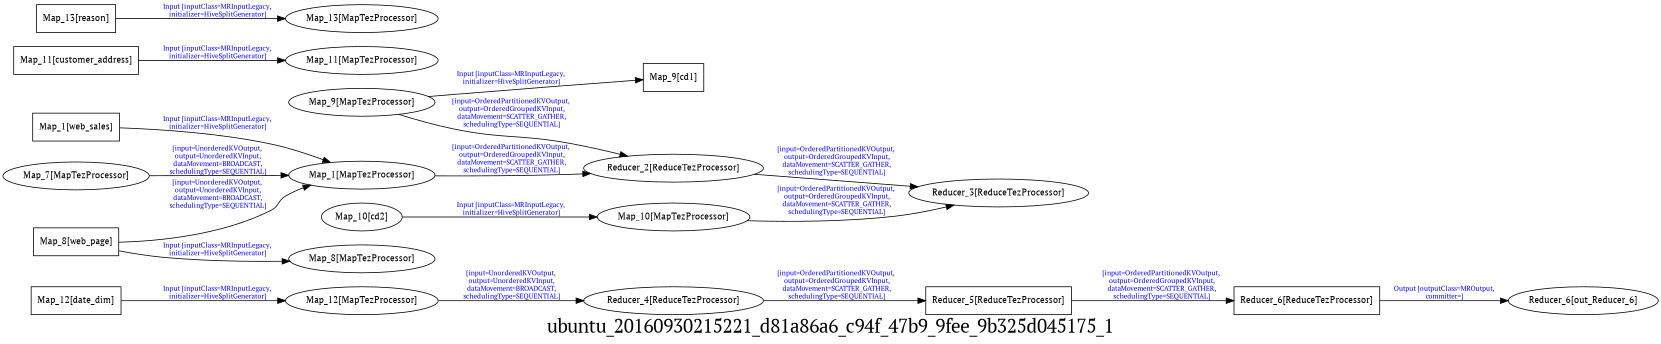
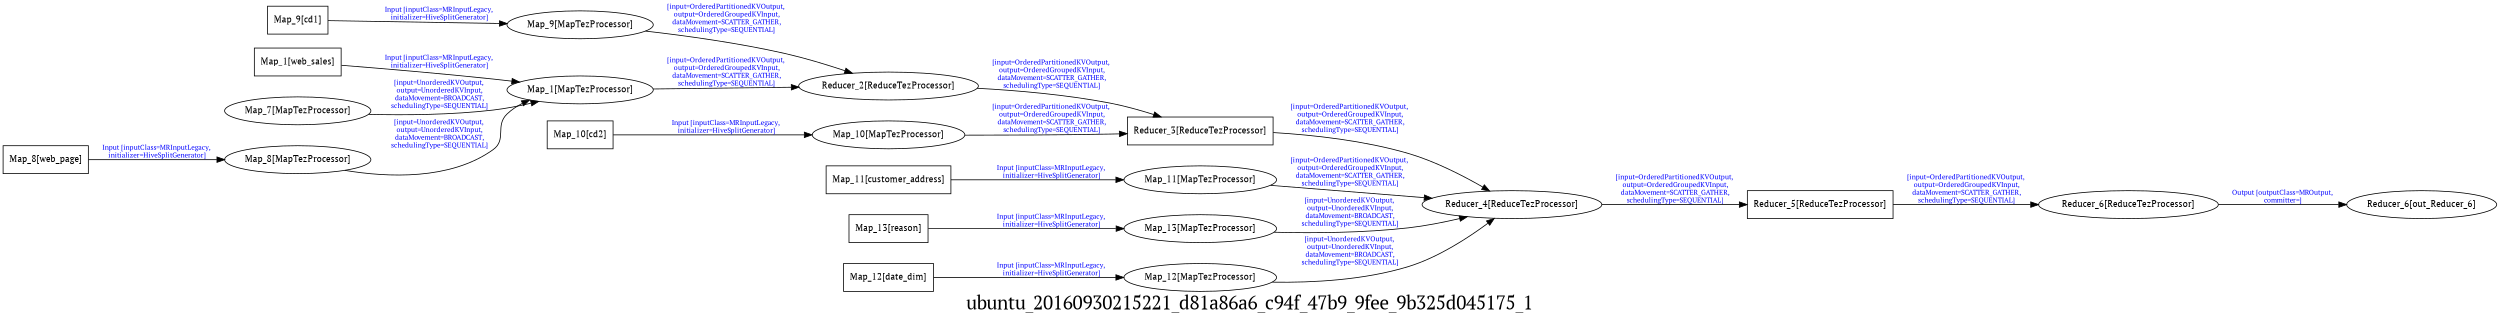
edge "Map_9[MapTezProcessor]" -> "Map_9[cd1]": reversed
edge "Reducer_3[ReduceTezProcessor]" -> "Reducer_4[ReduceTezProcessor]": added, label "[input=OrderedPartitionedKVOutput, output=OrderedGroupedKVInput, dataMovement=SCATTER_GATHER, schedulingType=SEQUENTIAL]"
edge "Map_11[MapTezProcessor]" -> "Reducer_4[ReduceTezProcessor]": added, label "[input=OrderedPartitionedKVOutput, output=OrderedGroupedKVInput, dataMovement=SCATTER_GATHER, schedulingType=SEQUENTIAL]"
node "Reducer_3[ReduceTezProcessor]": shape ellipse -> box
node "Map_10[cd2]": shape ellipse -> box
edge "Map_8[web_page]" -> "Map_1[MapTezProcessor]": now "Map_8[MapTezProcessor]" -> "Map_1[MapTezProcessor]"
edge "Map_13[MapTezProcessor]" -> "Reducer_4[ReduceTezProcessor]": added, label "[input=UnorderedKVOutput, output=UnorderedKVInput, dataMovement=BROADCAST, schedulingType=SEQUENTIAL]"
node "Reducer_6[ReduceTezProcessor]": shape box -> ellipse
